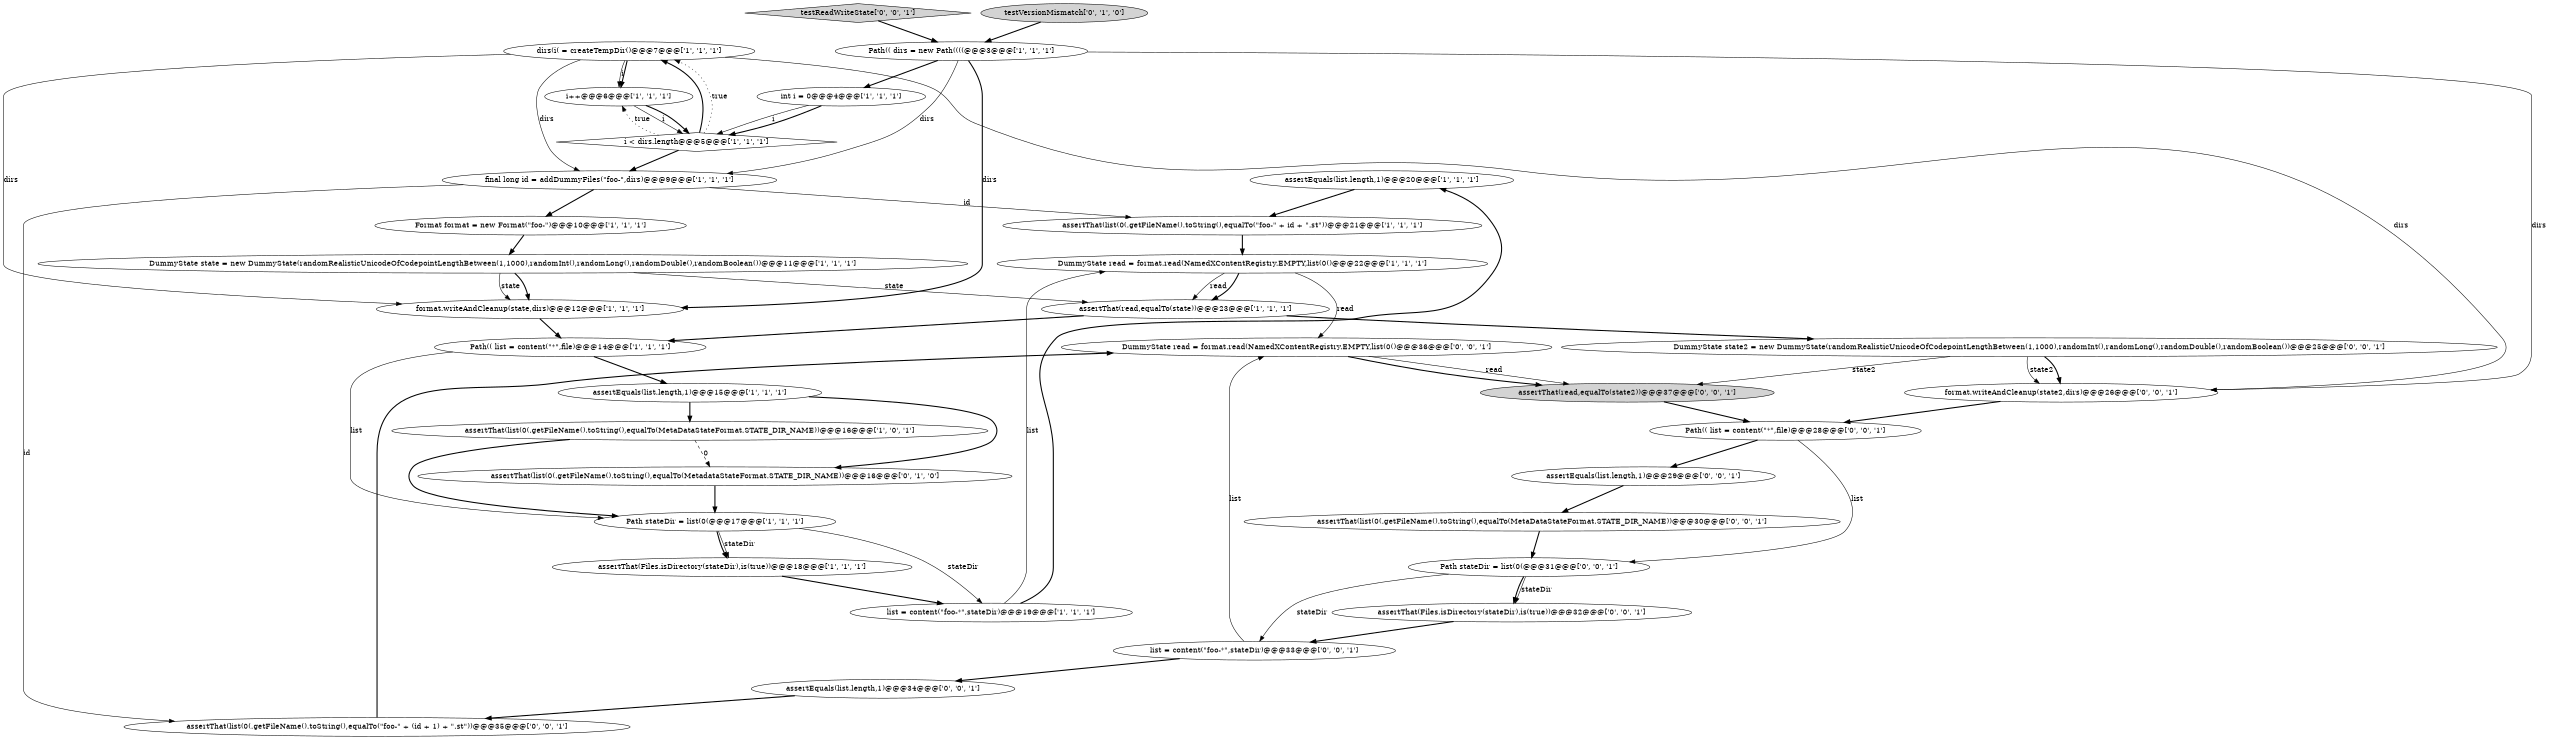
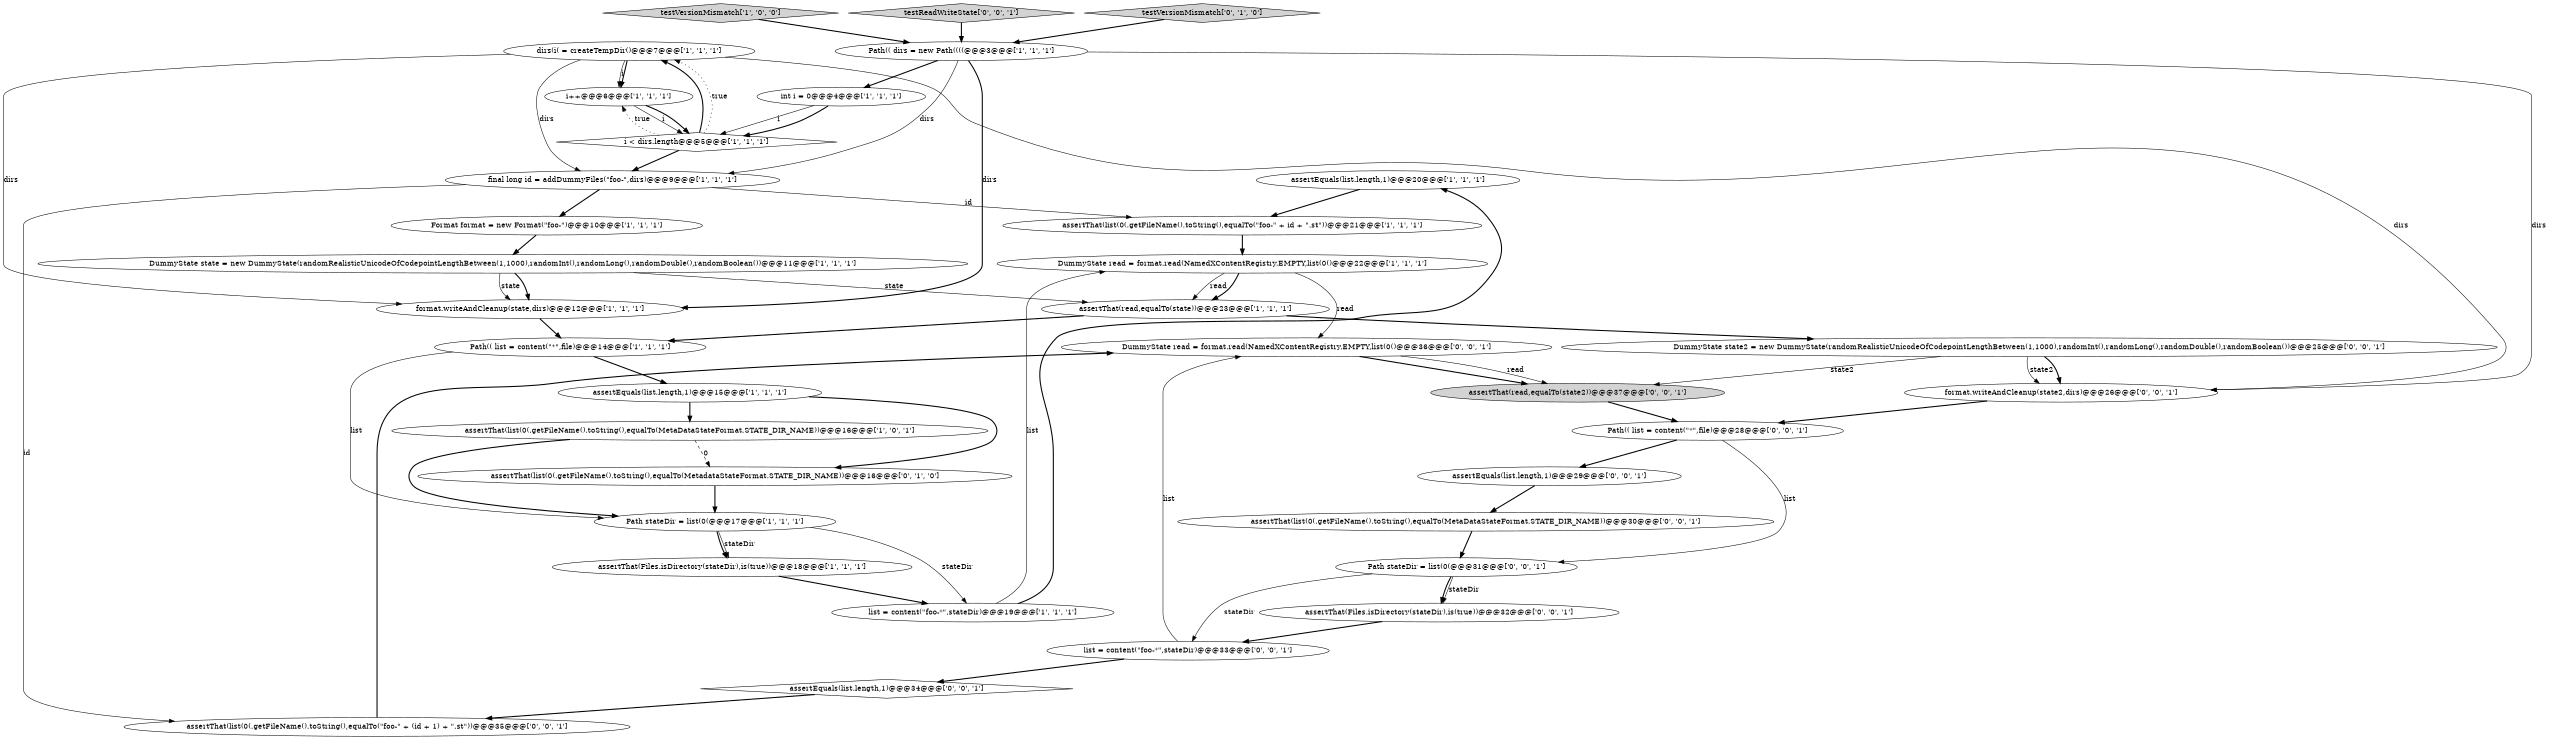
node "testVersionMismatch['1', '0', '0']": added
node "testVersionMismatch['0', '1', '0']": shape ellipse -> diamond
node "assertEquals(list.length,1)@@@34@@@['0', '0', '1']": shape ellipse -> diamond
